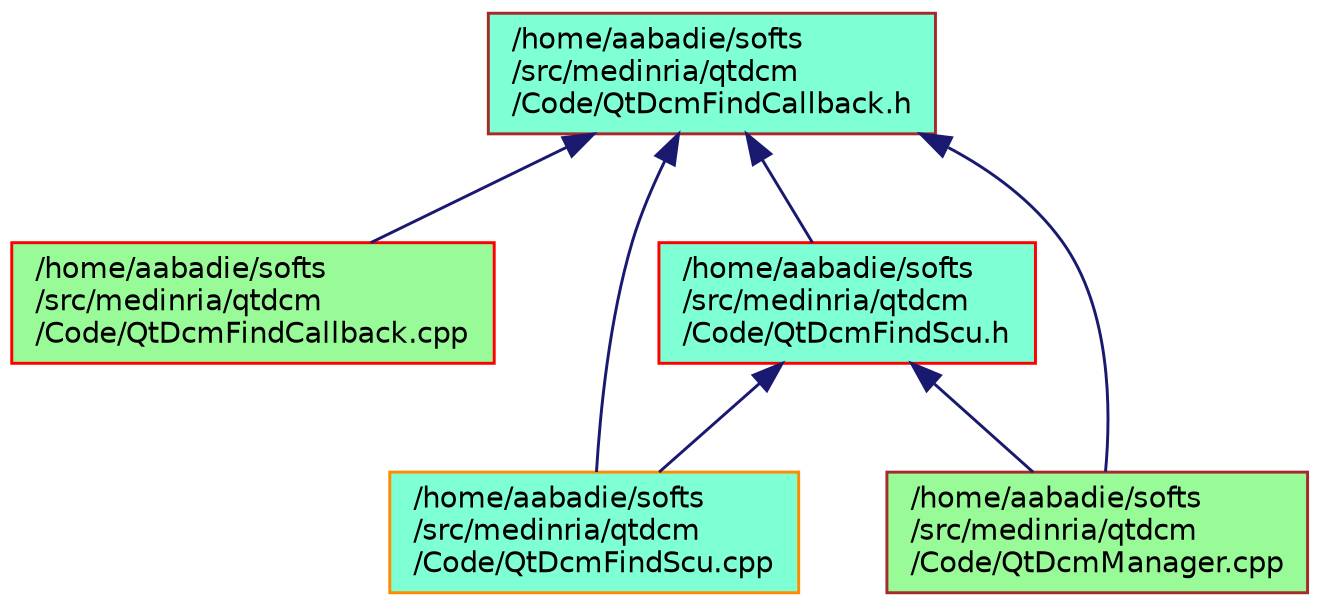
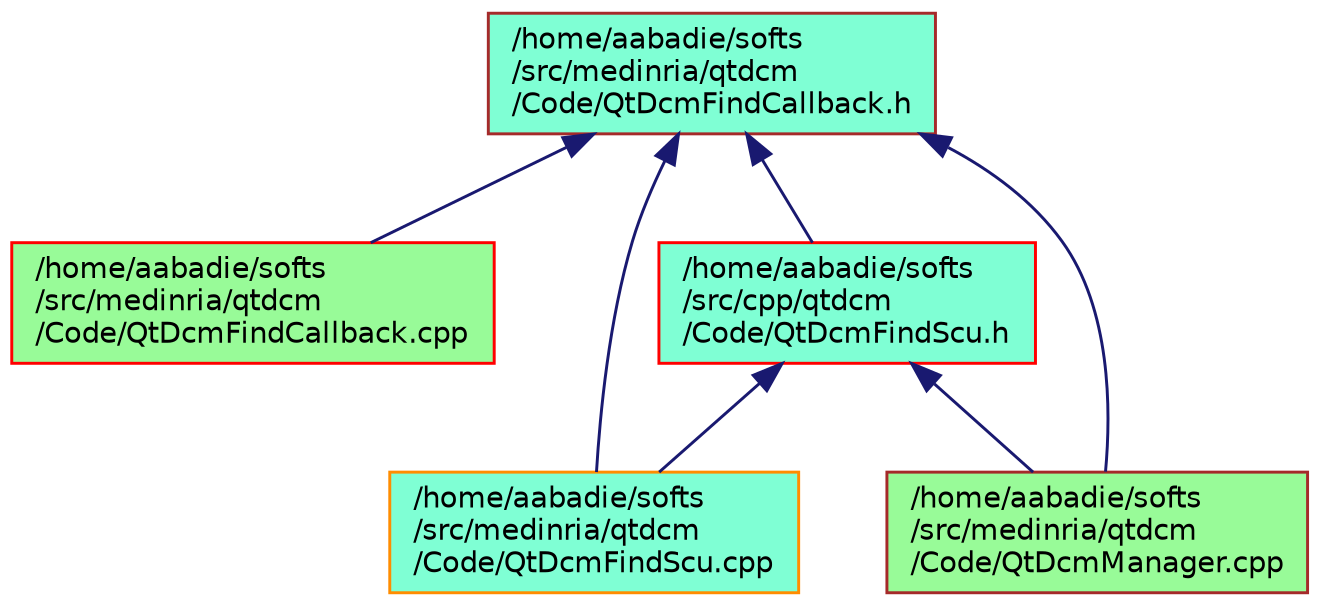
node "/home/aabadie/softs /src/medinria/qtdcm /Code/QtDcmFindScu.h": label "/home/aabadie/softs /src/medinria/qtdcm /Code/QtDcmFindScu.h" -> "/home/aabadie/softs /src/cpp/qtdcm /Code/QtDcmFindScu.h"
